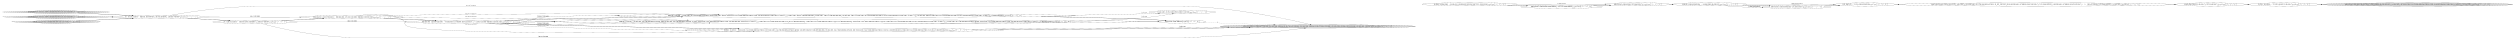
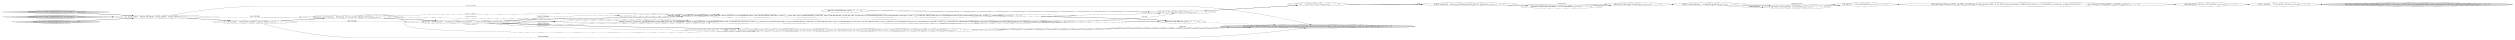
node "Join join = (Join)relBuilder.build()@@@11@@@['1', '1', '0']": added
node "relBuilder.push(deptScan)@@@9@@@['1', '1', '0']": added
